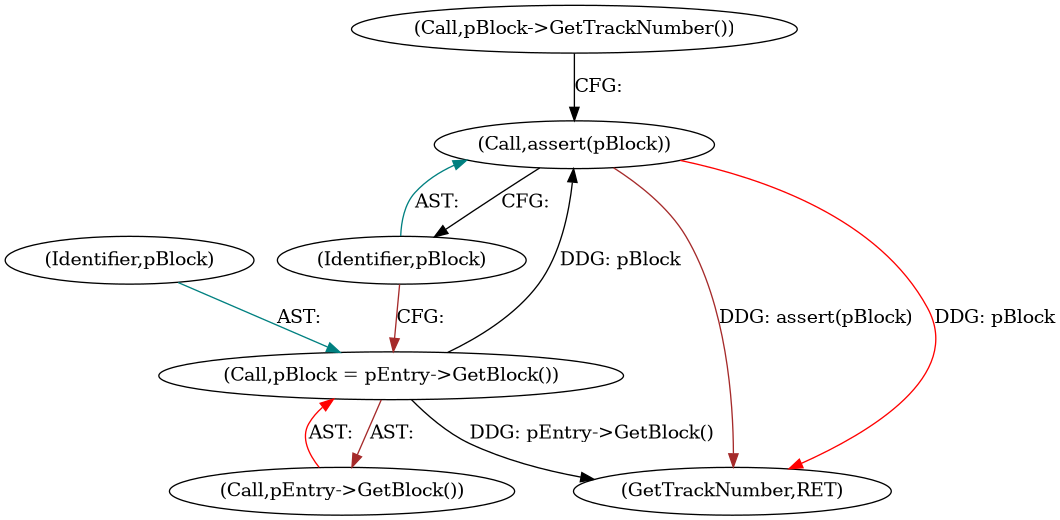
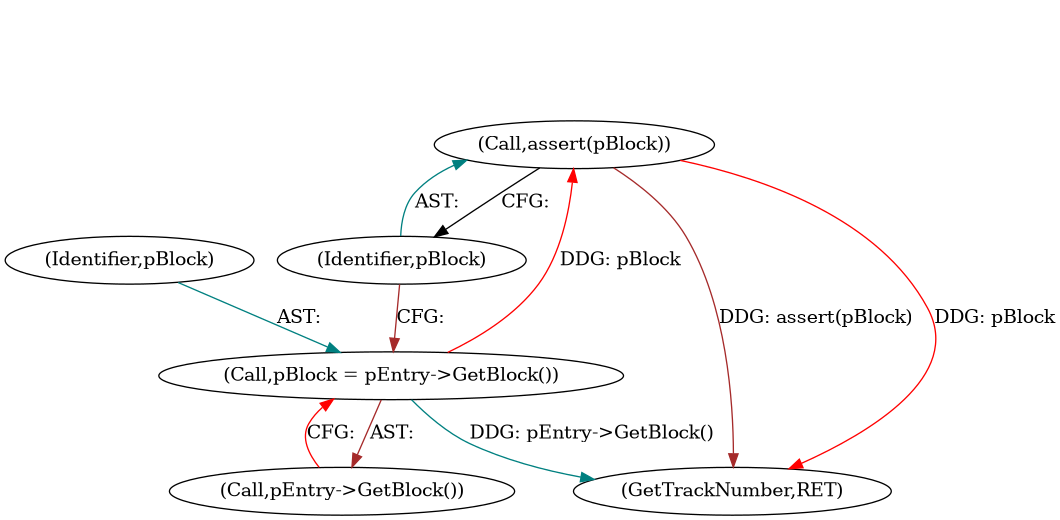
node "(Call,pBlock->GetTrackNumber())": removed
edge "(Call,pBlock = pEntry->GetBlock())" -> "(Call,assert(pBlock))": color black -> red
edge "(Call,pEntry->GetBlock())" -> "(Call,pBlock = pEntry->GetBlock())": label "AST: " -> "CFG: "
edge "(Call,pBlock = pEntry->GetBlock())" -> "(GetTrackNumber,RET)": color black -> teal
